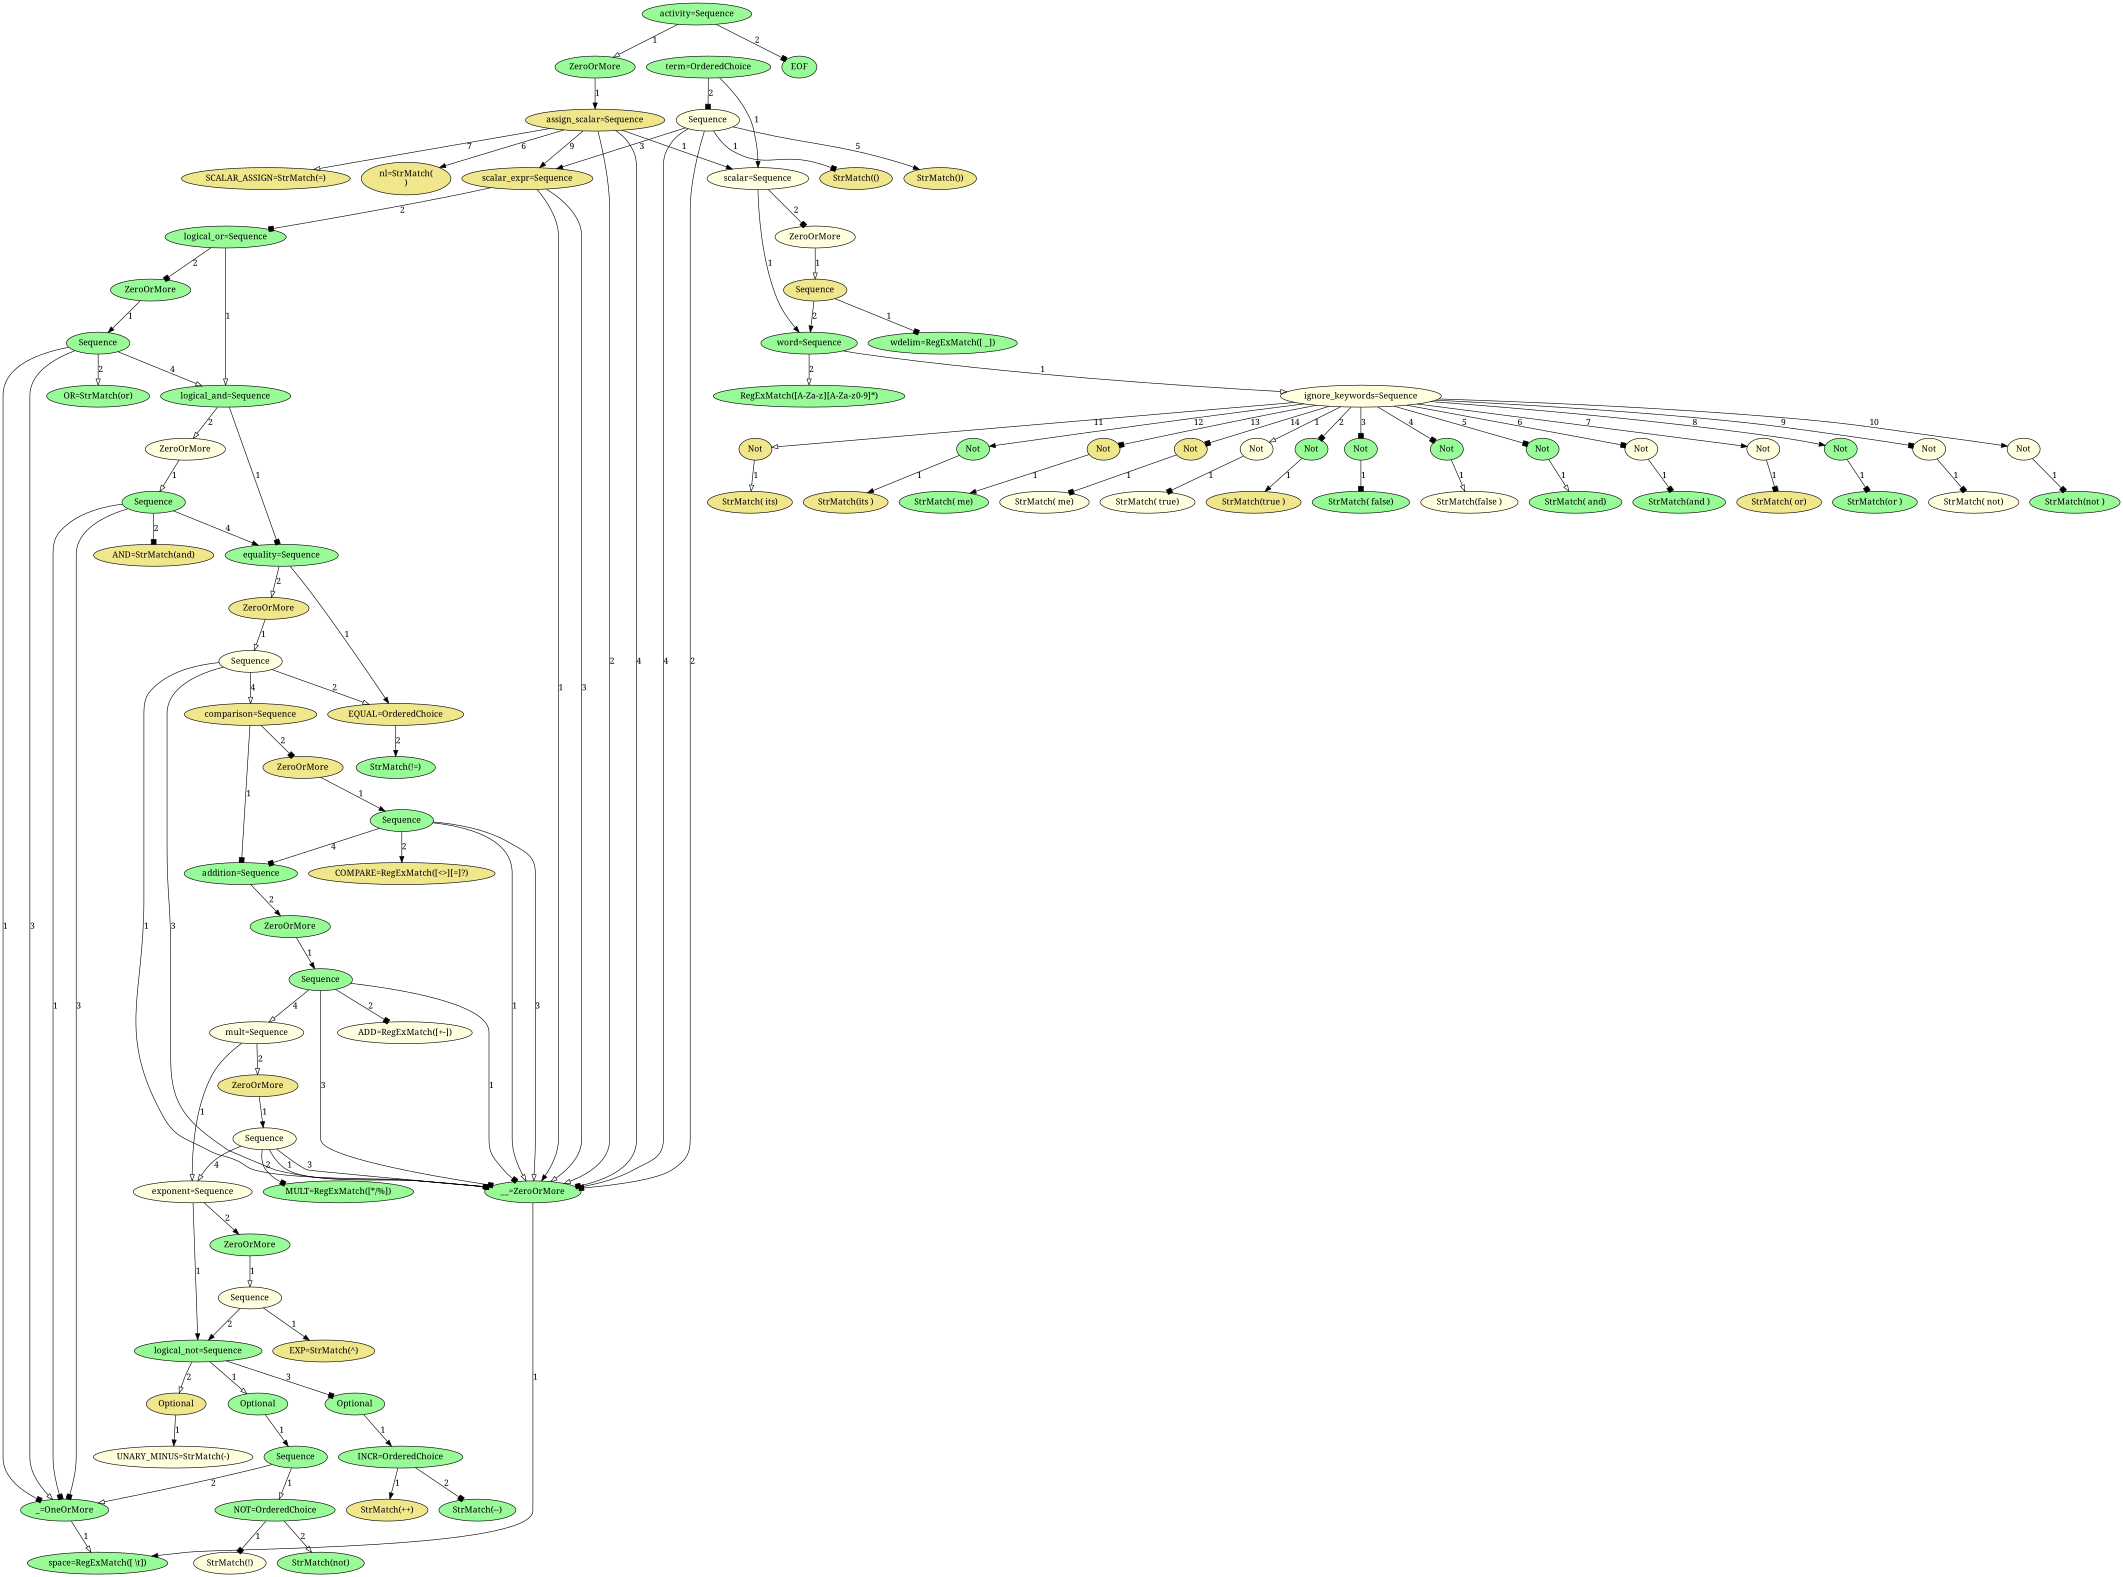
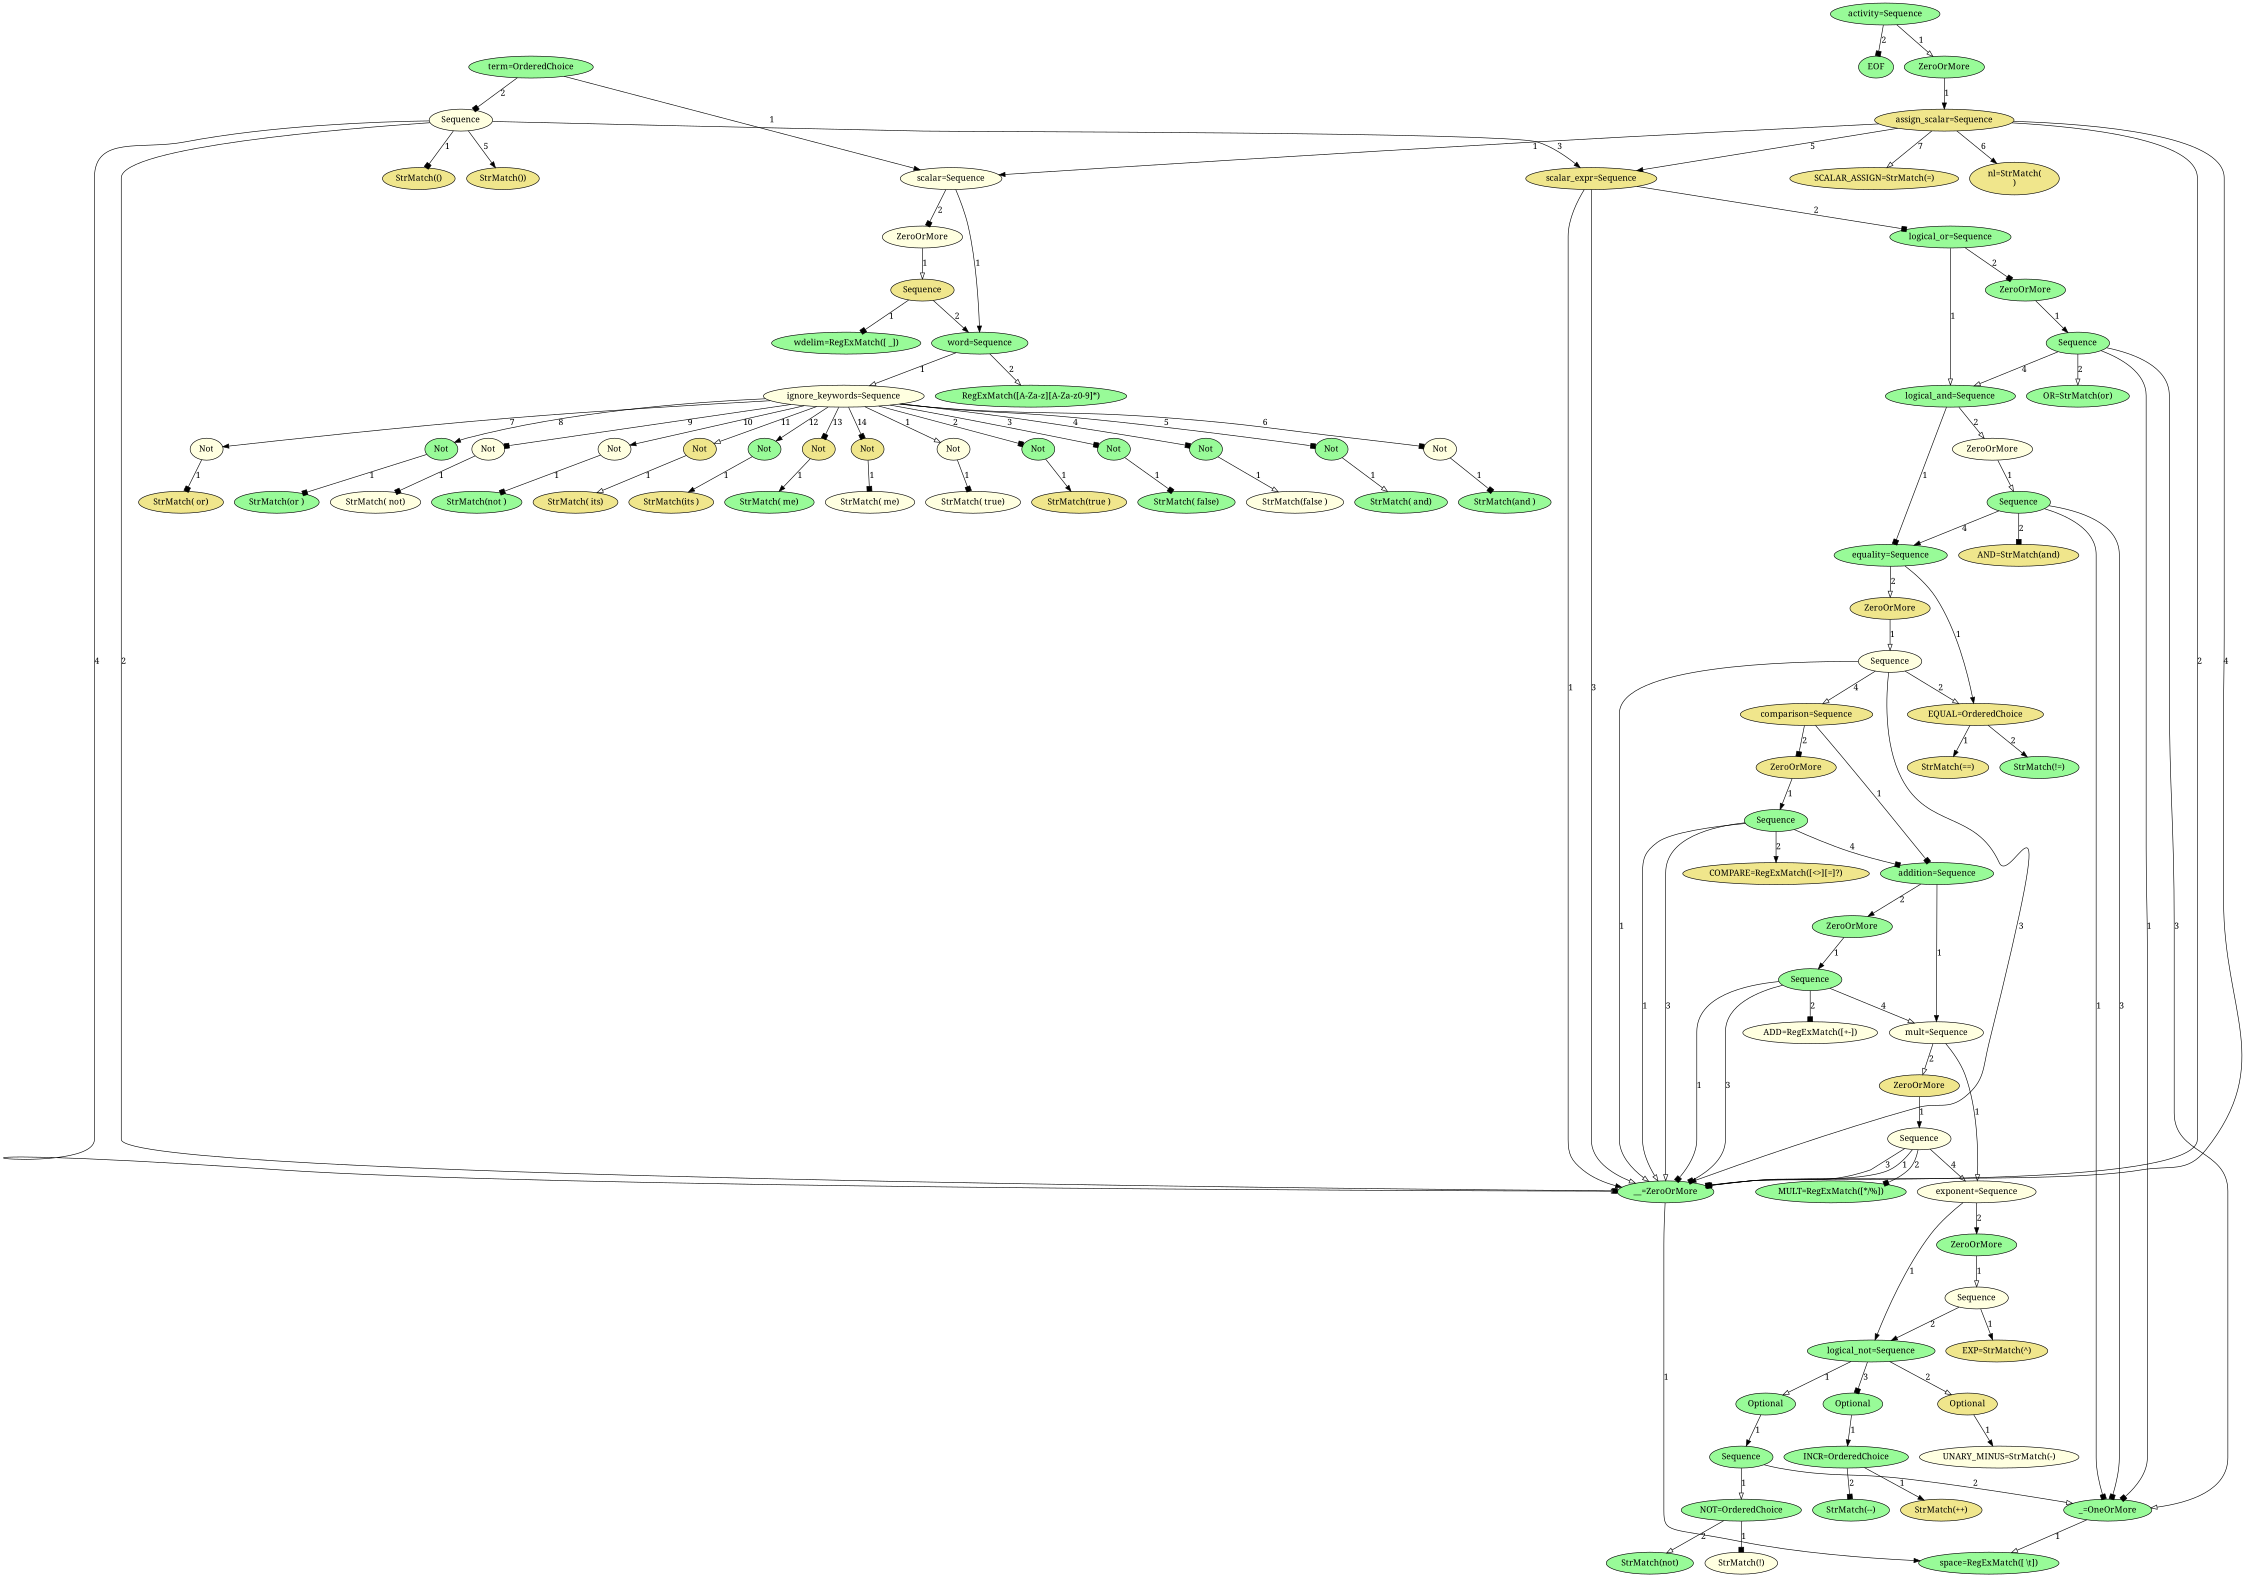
edge "assign_scalar=Sequence" -> "scalar_expr=Sequence": label "9" -> "5"
node "StrMatch(==)": added
edge "addition=Sequence" -> "mult=Sequence": added, label "1"
